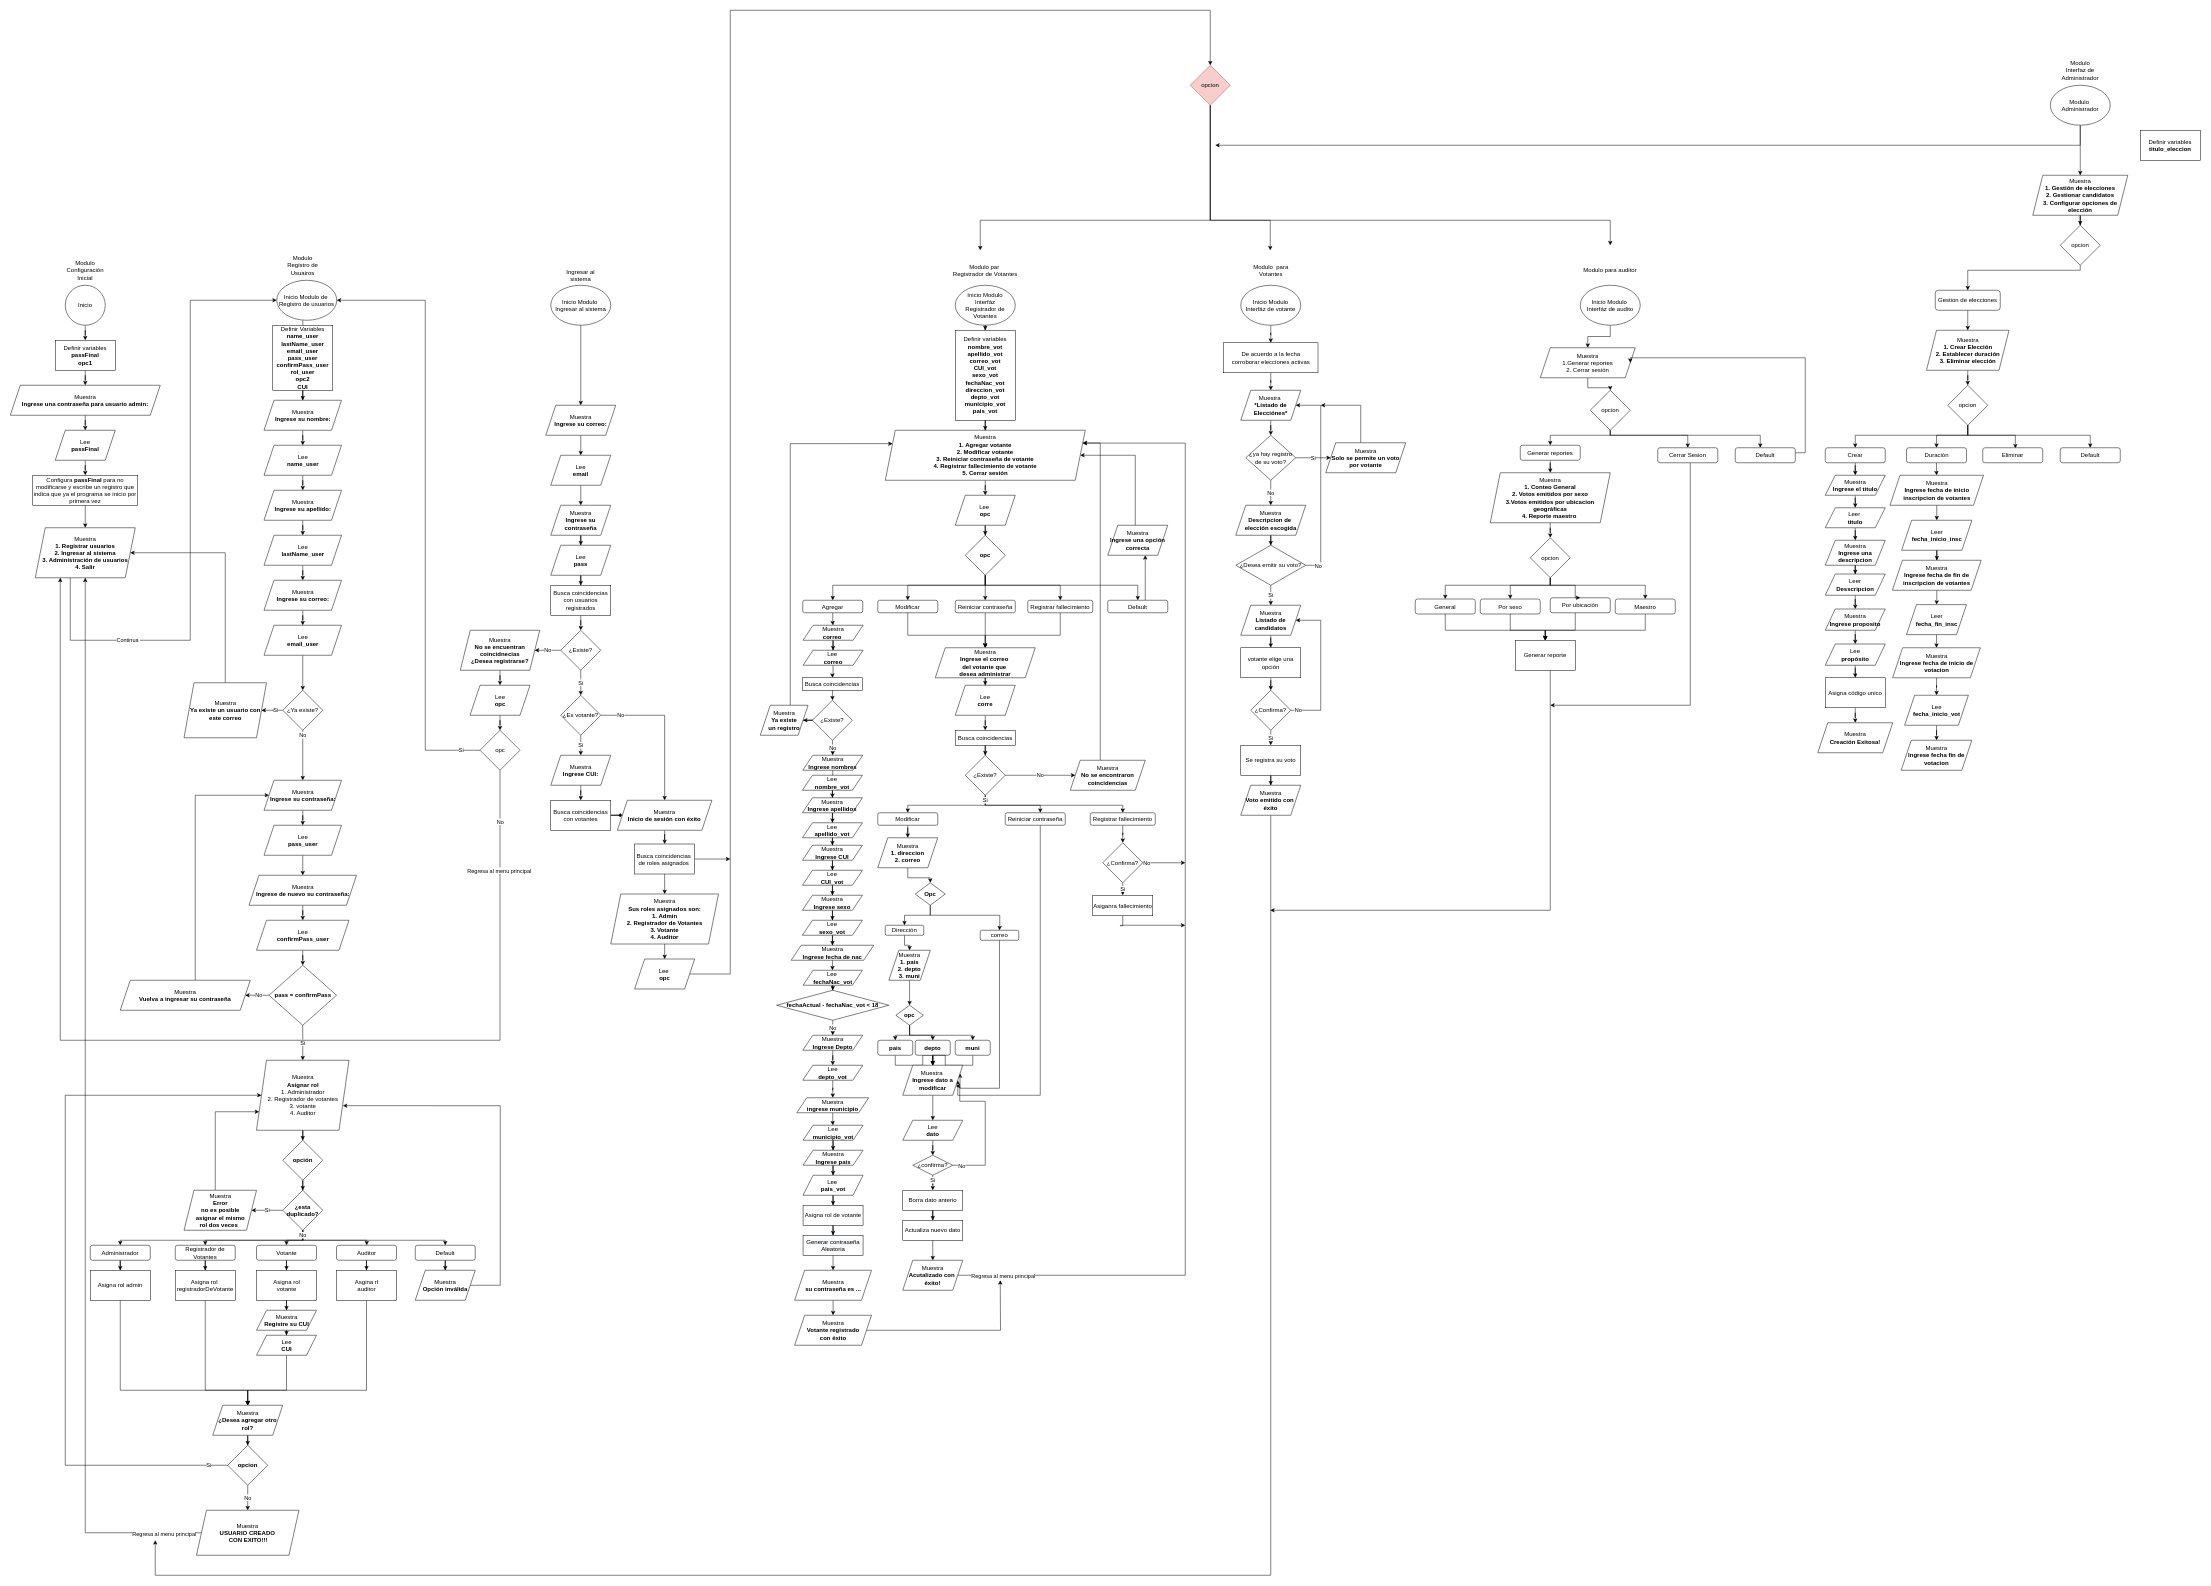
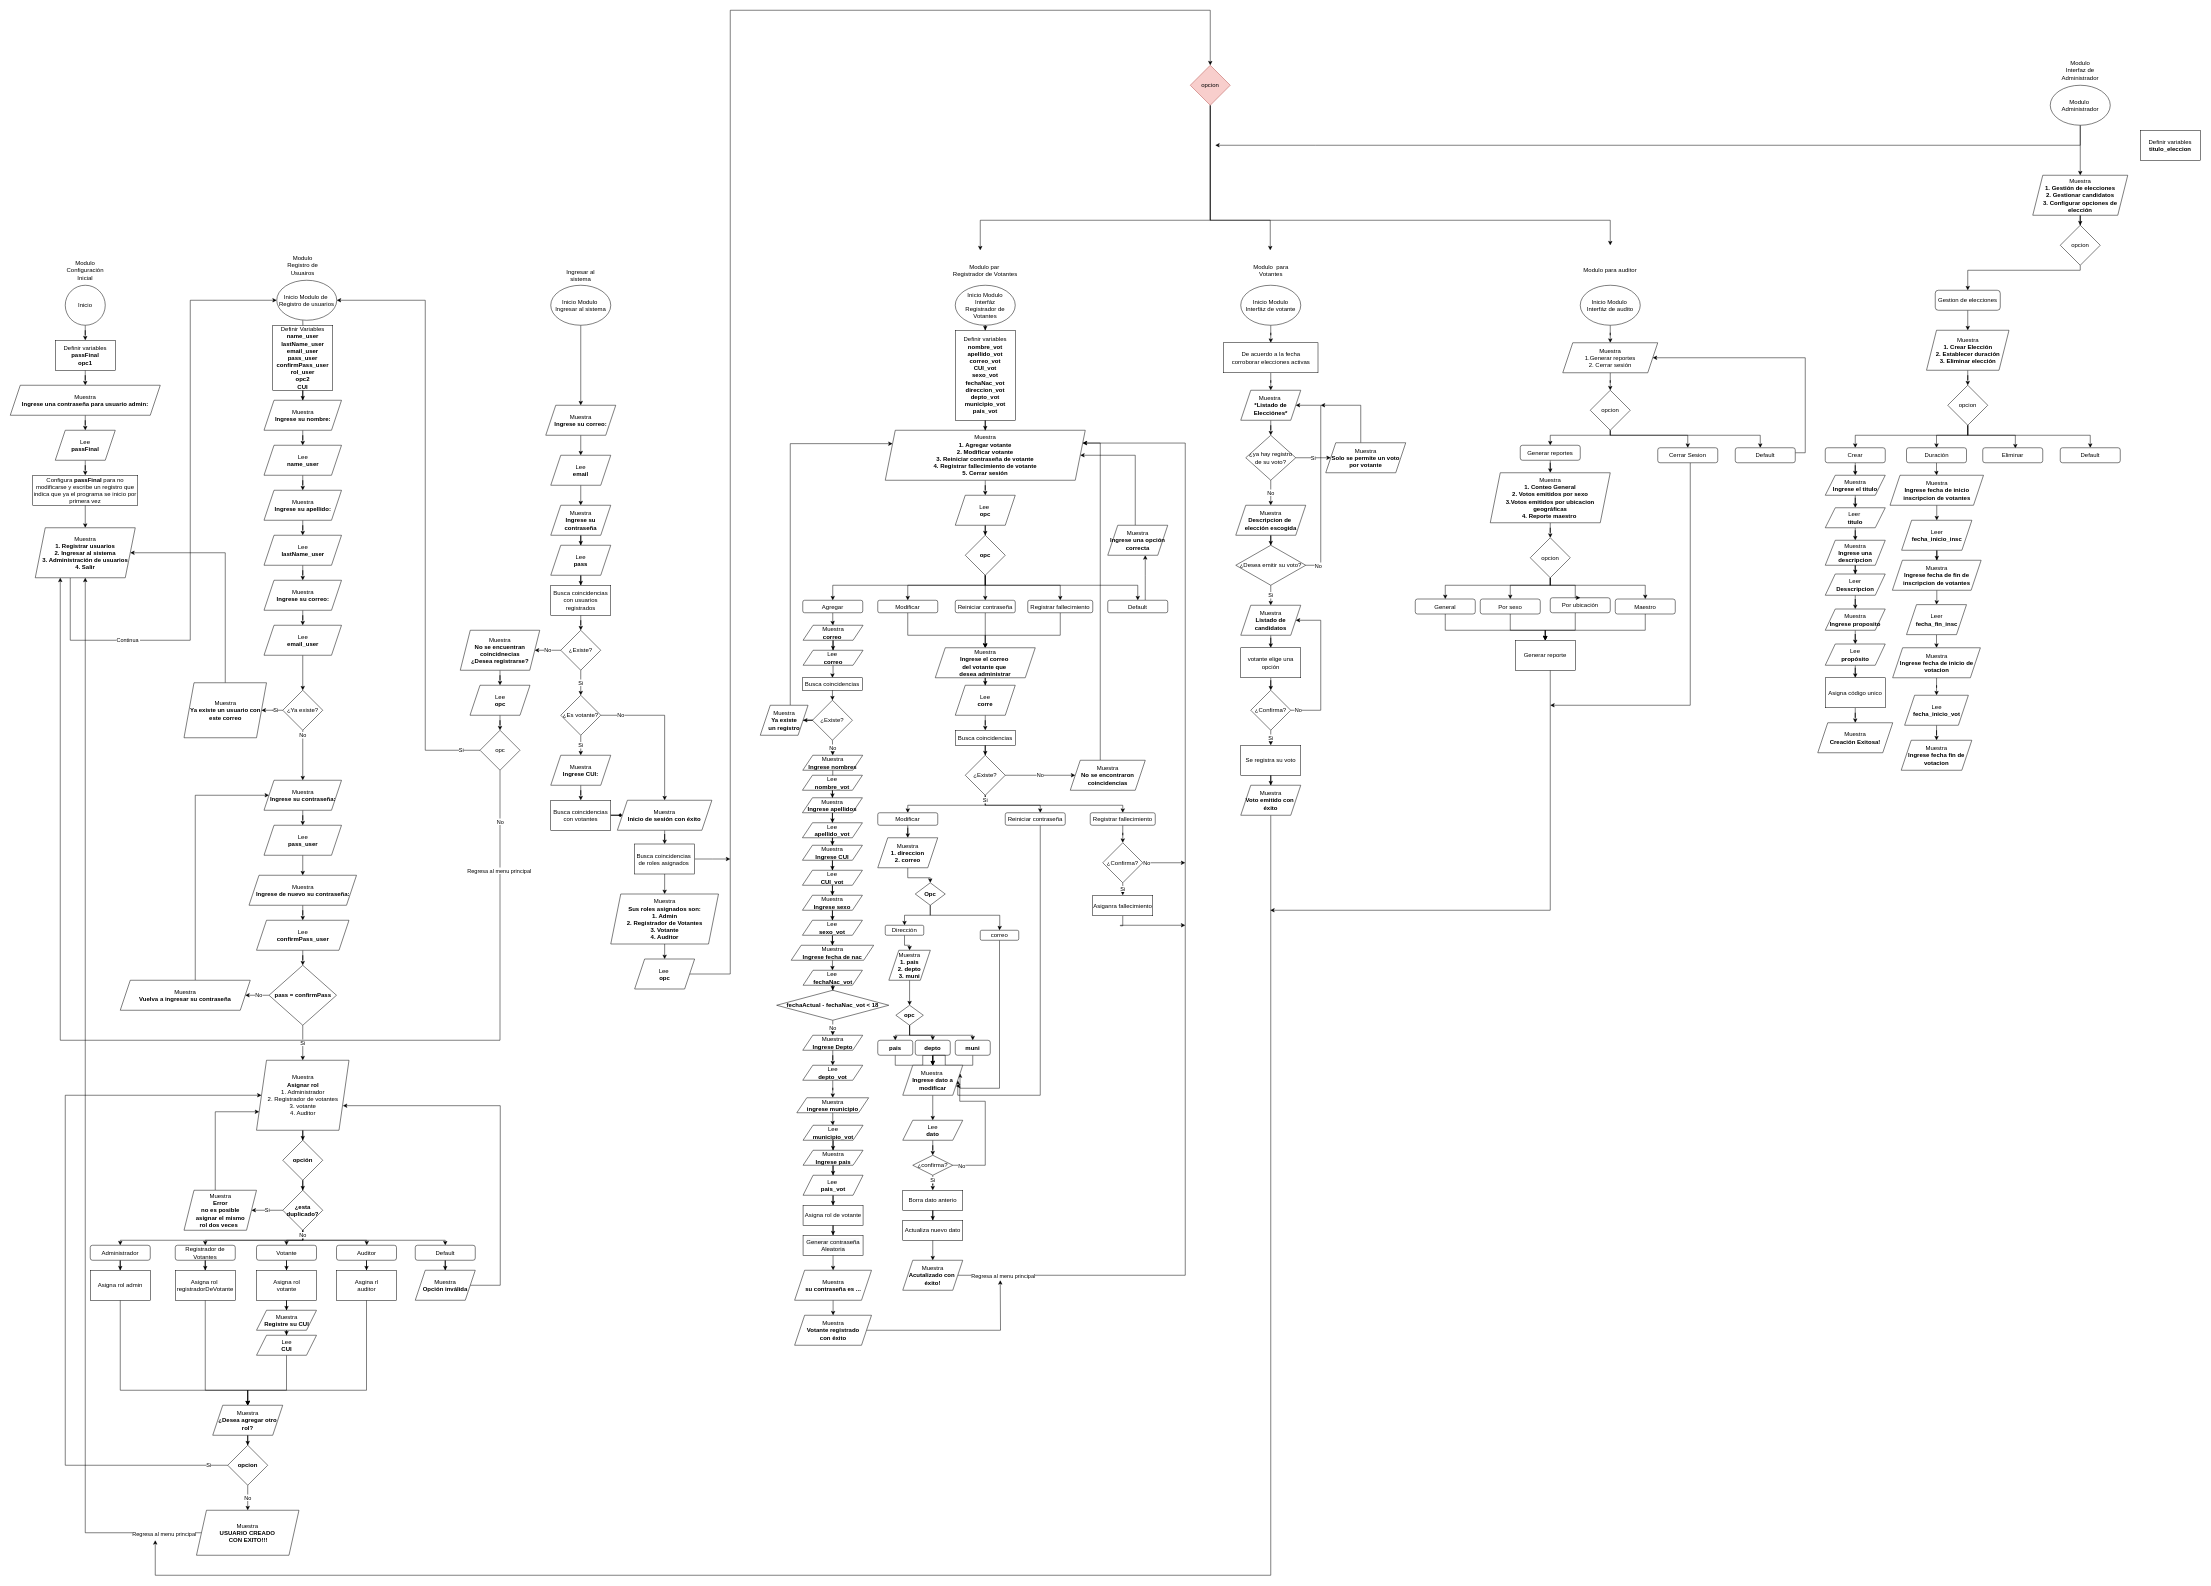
node "Muestra 1.Generar reportes 2. Cerrar sesión": moved (1588, 363) -> (1610, 358)
